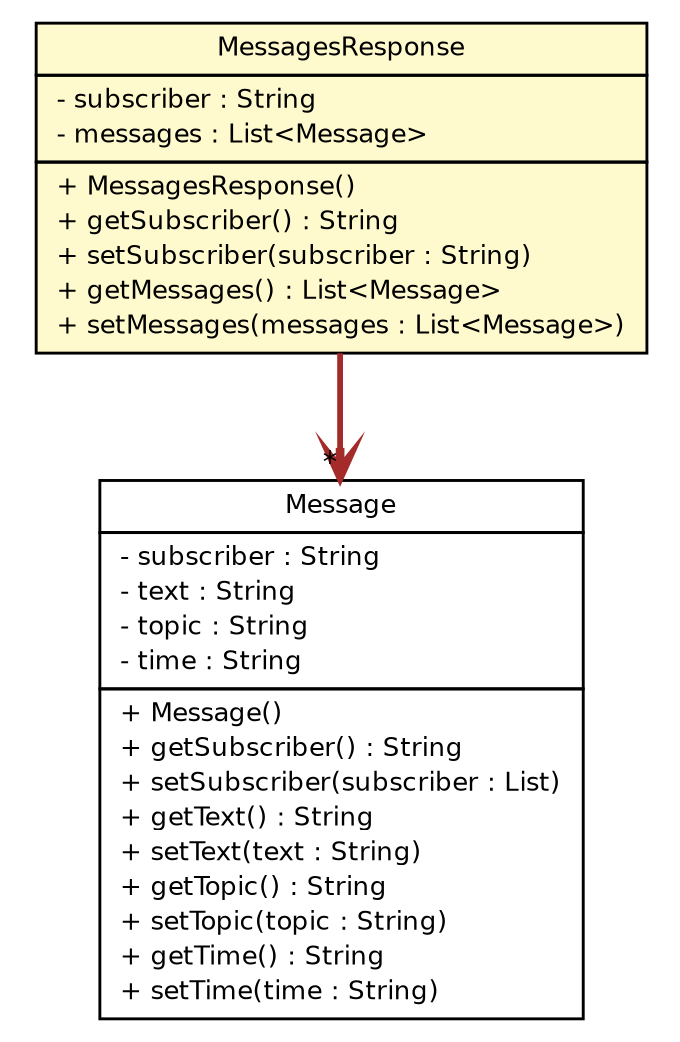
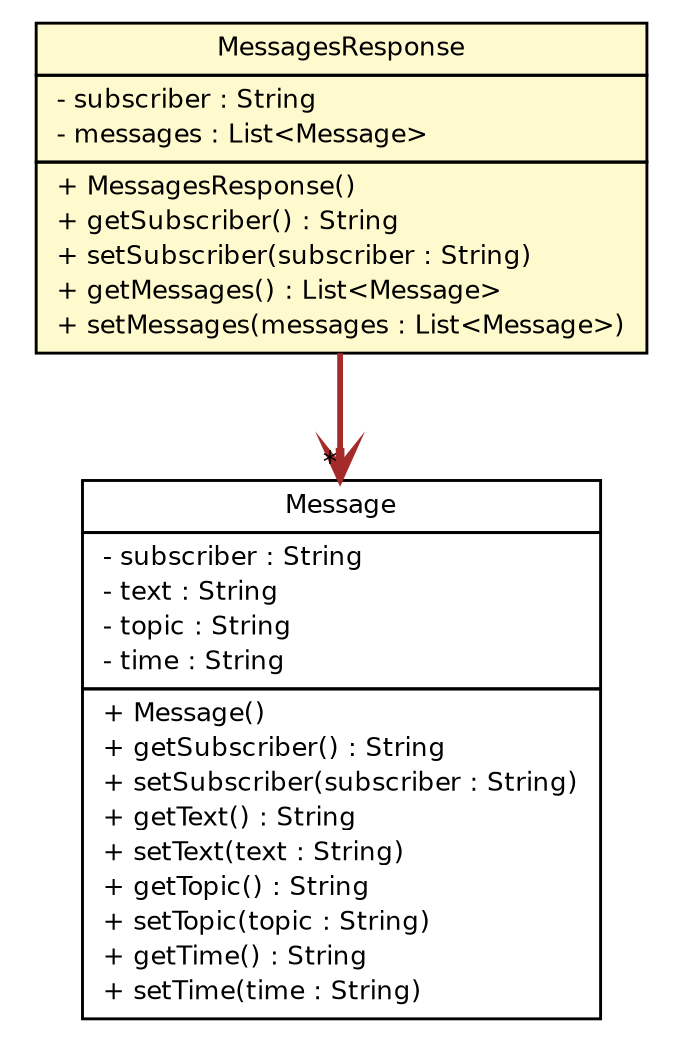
node "Message": text "+ setSubscriber(subscriber : List)" -> "+ setSubscriber(subscriber : String)"
